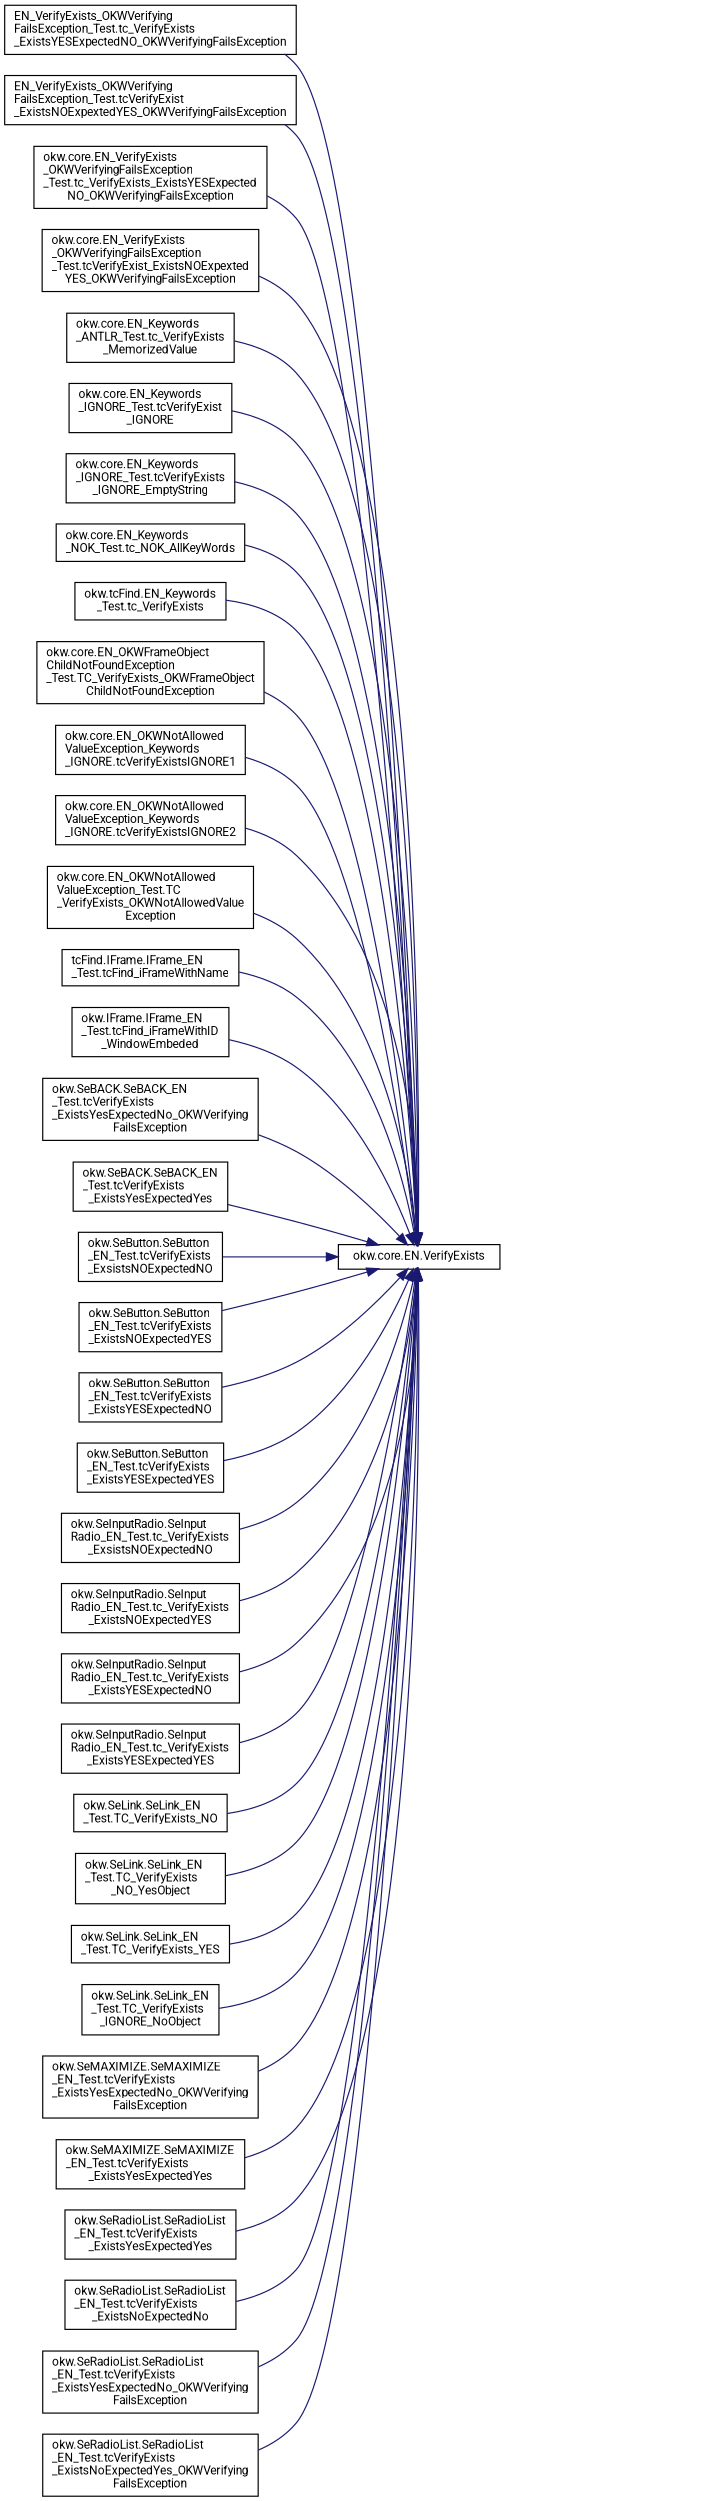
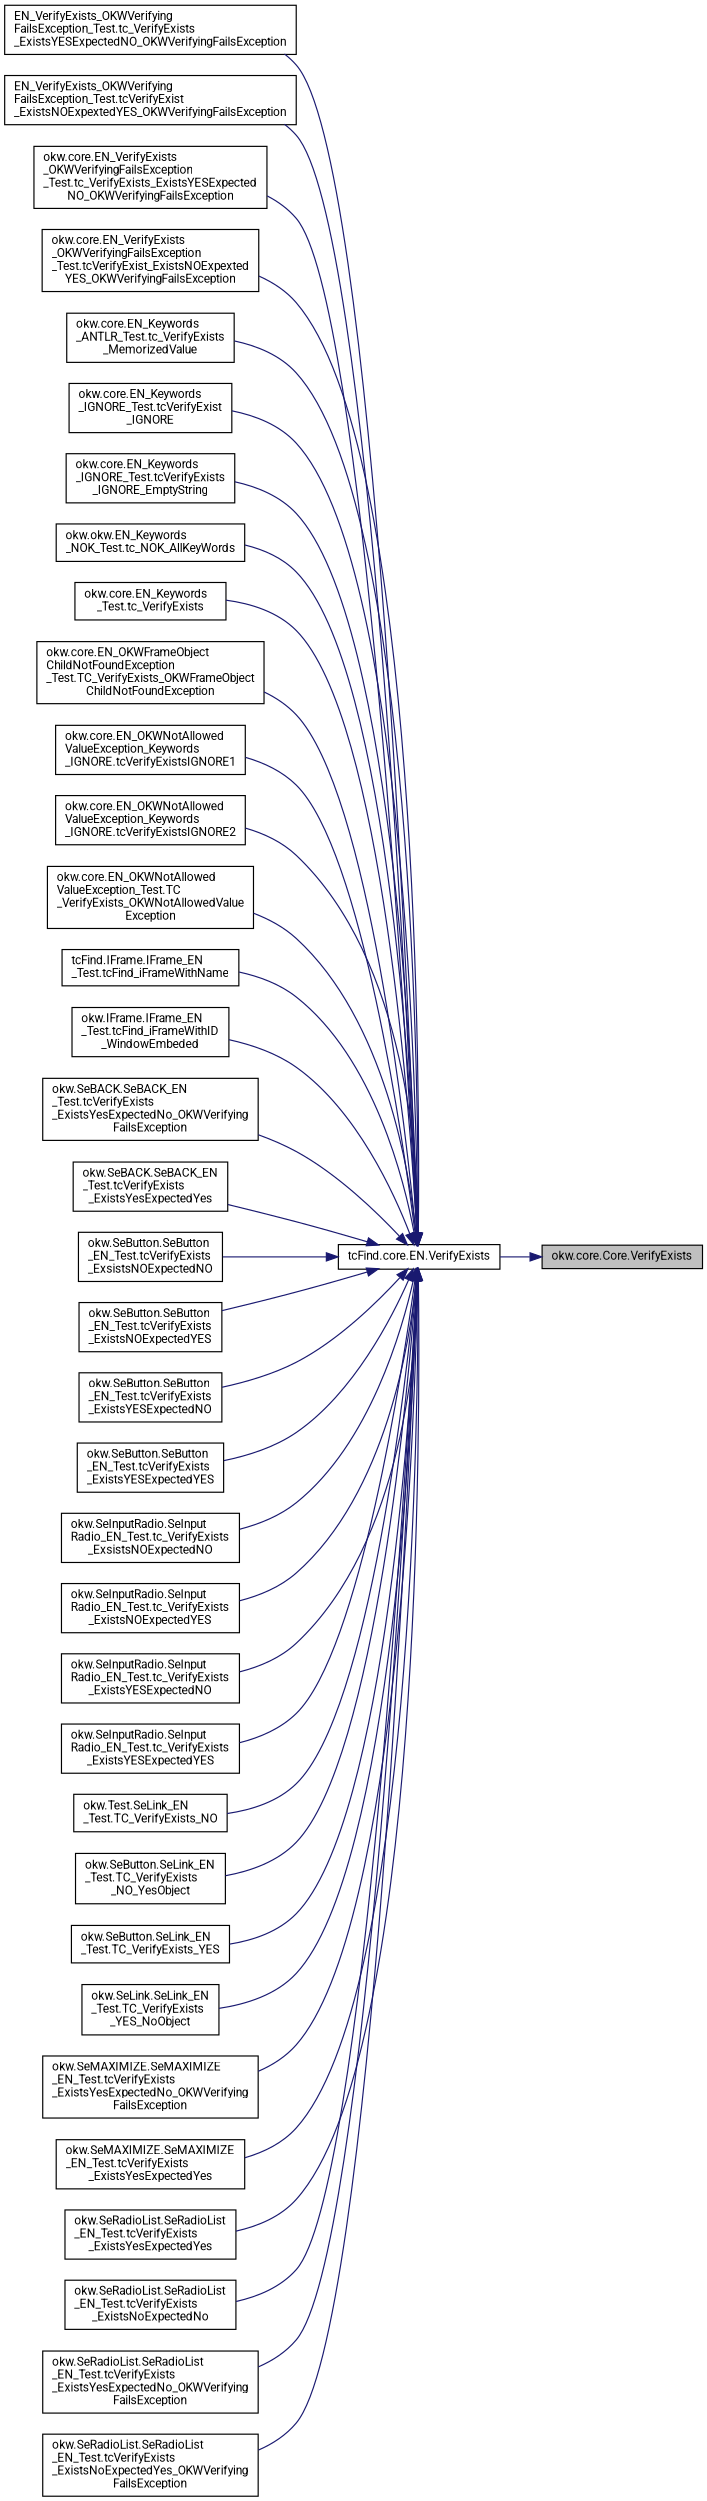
node "okw.core.EN_Keywords _NOK_Test.tc_NOK_AllKeyWords": label "okw.core.EN_Keywords _NOK_Test.tc_NOK_AllKeyWords" -> "okw.okw.EN_Keywords _NOK_Test.tc_NOK_AllKeyWords"
node "okw.tcFind.EN_Keywords _Test.tc_VerifyExists": label "okw.tcFind.EN_Keywords _Test.tc_VerifyExists" -> "okw.core.EN_Keywords _Test.tc_VerifyExists"
node "okw.core.EN.VerifyExists": label "okw.core.EN.VerifyExists" -> "tcFind.core.EN.VerifyExists"
node "okw.core.Core.VerifyExists": added
node "okw.SeLink.SeLink_EN _Test.TC_VerifyExists_NO": label "okw.SeLink.SeLink_EN _Test.TC_VerifyExists_NO" -> "okw.Test.SeLink_EN _Test.TC_VerifyExists_NO"
node "okw.SeLink.SeLink_EN _Test.TC_VerifyExists _NO_YesObject": label "okw.SeLink.SeLink_EN _Test.TC_VerifyExists _NO_YesObject" -> "okw.SeButton.SeLink_EN _Test.TC_VerifyExists _NO_YesObject"
node "okw.SeLink.SeLink_EN _Test.TC_VerifyExists_YES": label "okw.SeLink.SeLink_EN _Test.TC_VerifyExists_YES" -> "okw.SeButton.SeLink_EN _Test.TC_VerifyExists_YES"
node "okw.SeLink.SeLink_EN _Test.TC_VerifyExists _IGNORE_NoObject": label "okw.SeLink.SeLink_EN _Test.TC_VerifyExists _IGNORE_NoObject" -> "okw.SeLink.SeLink_EN _Test.TC_VerifyExists _YES_NoObject"
